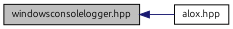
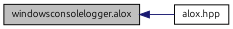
node "windowsconsolelogger.hpp": label "windowsconsolelogger.hpp" -> "windowsconsolelogger.alox"
